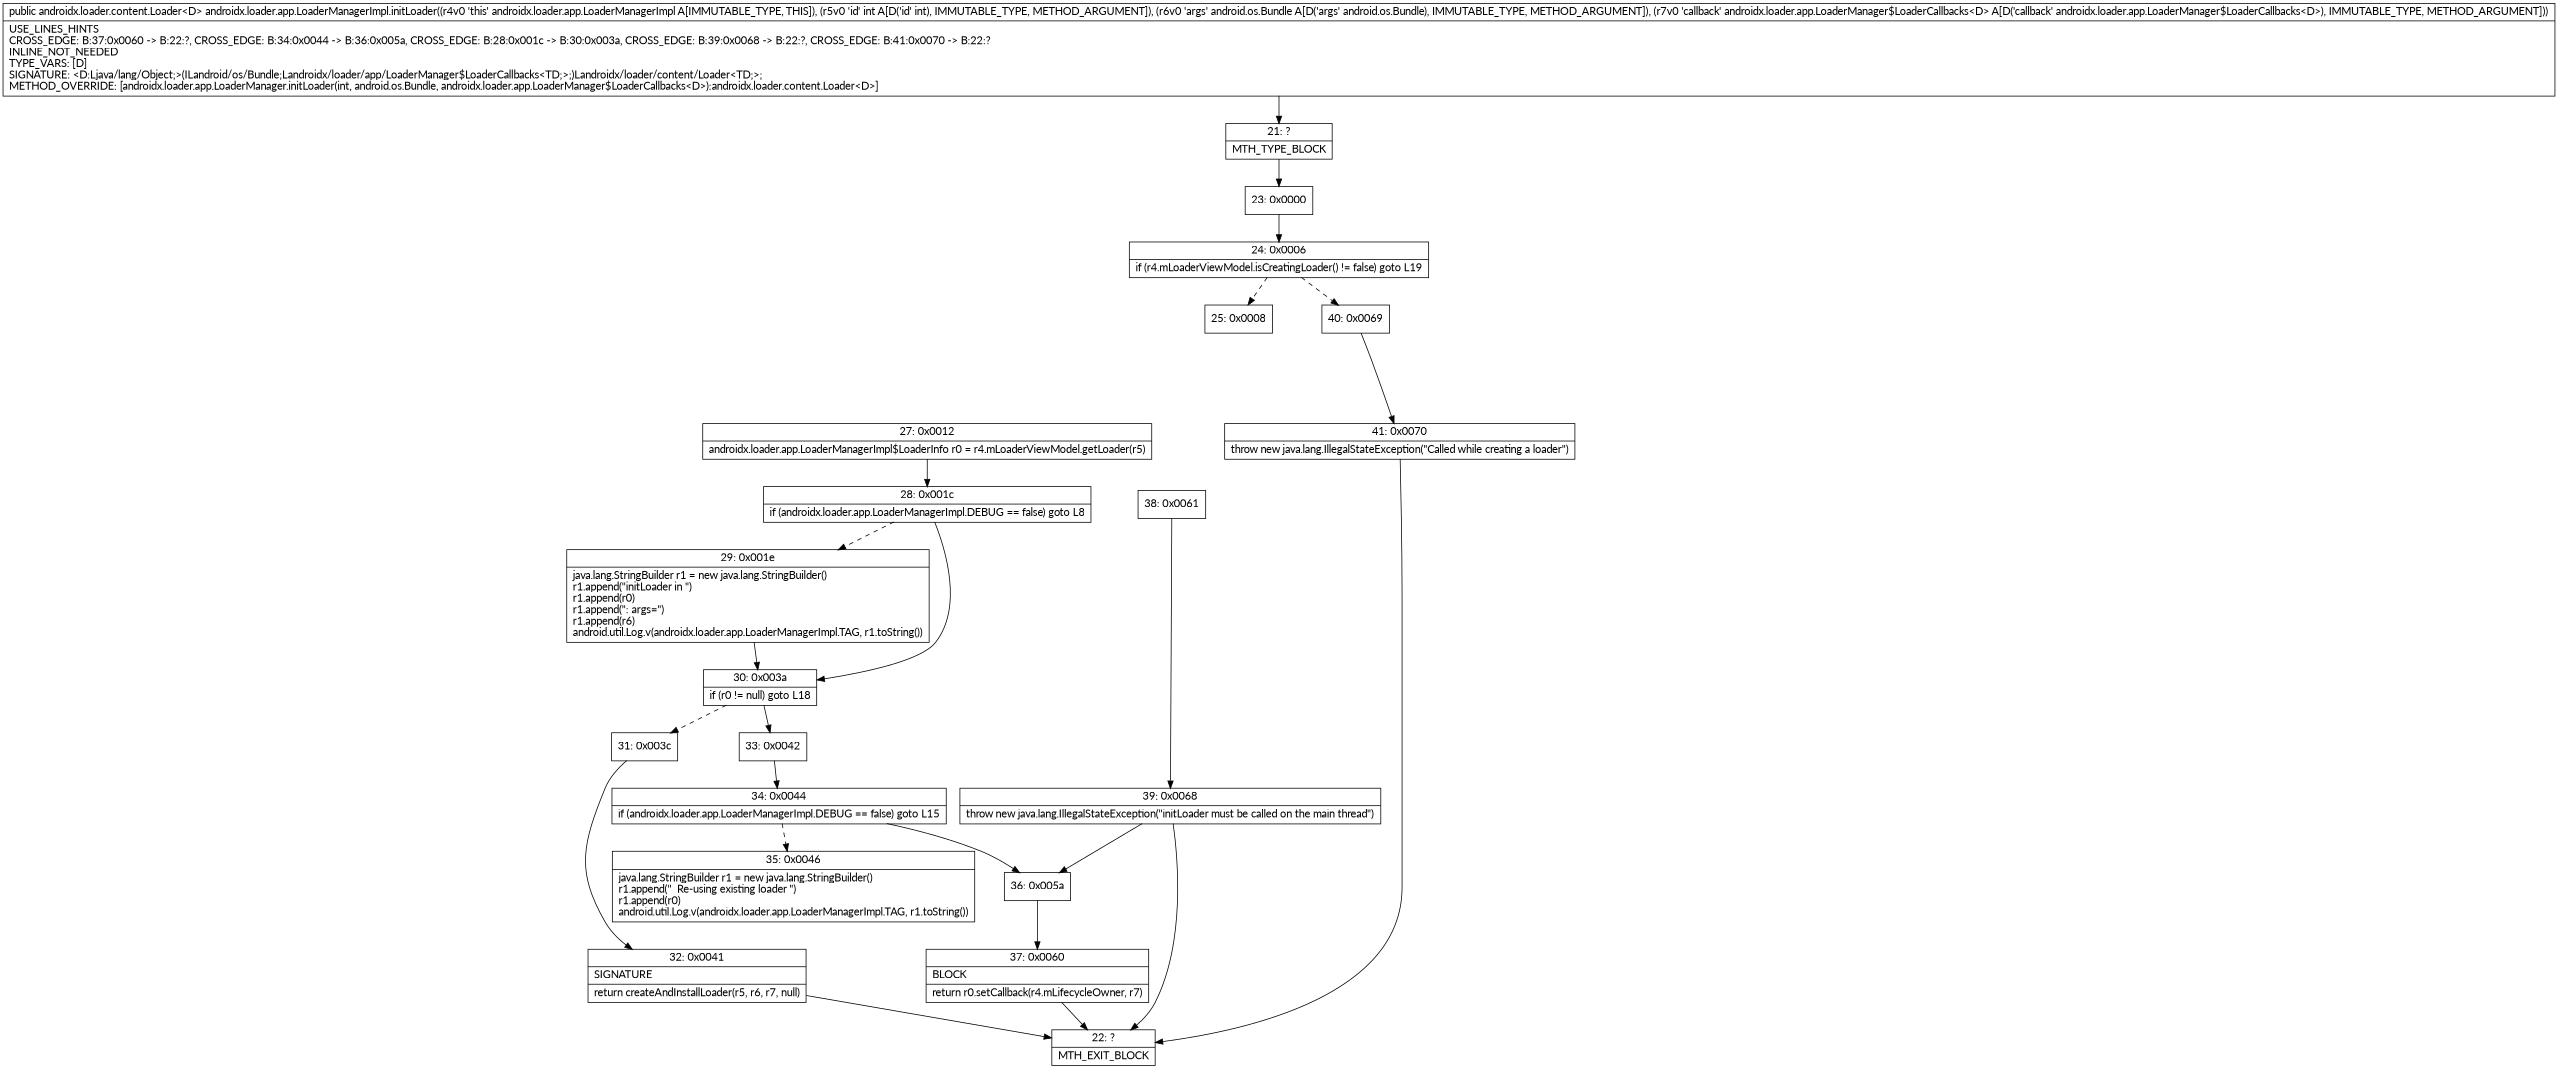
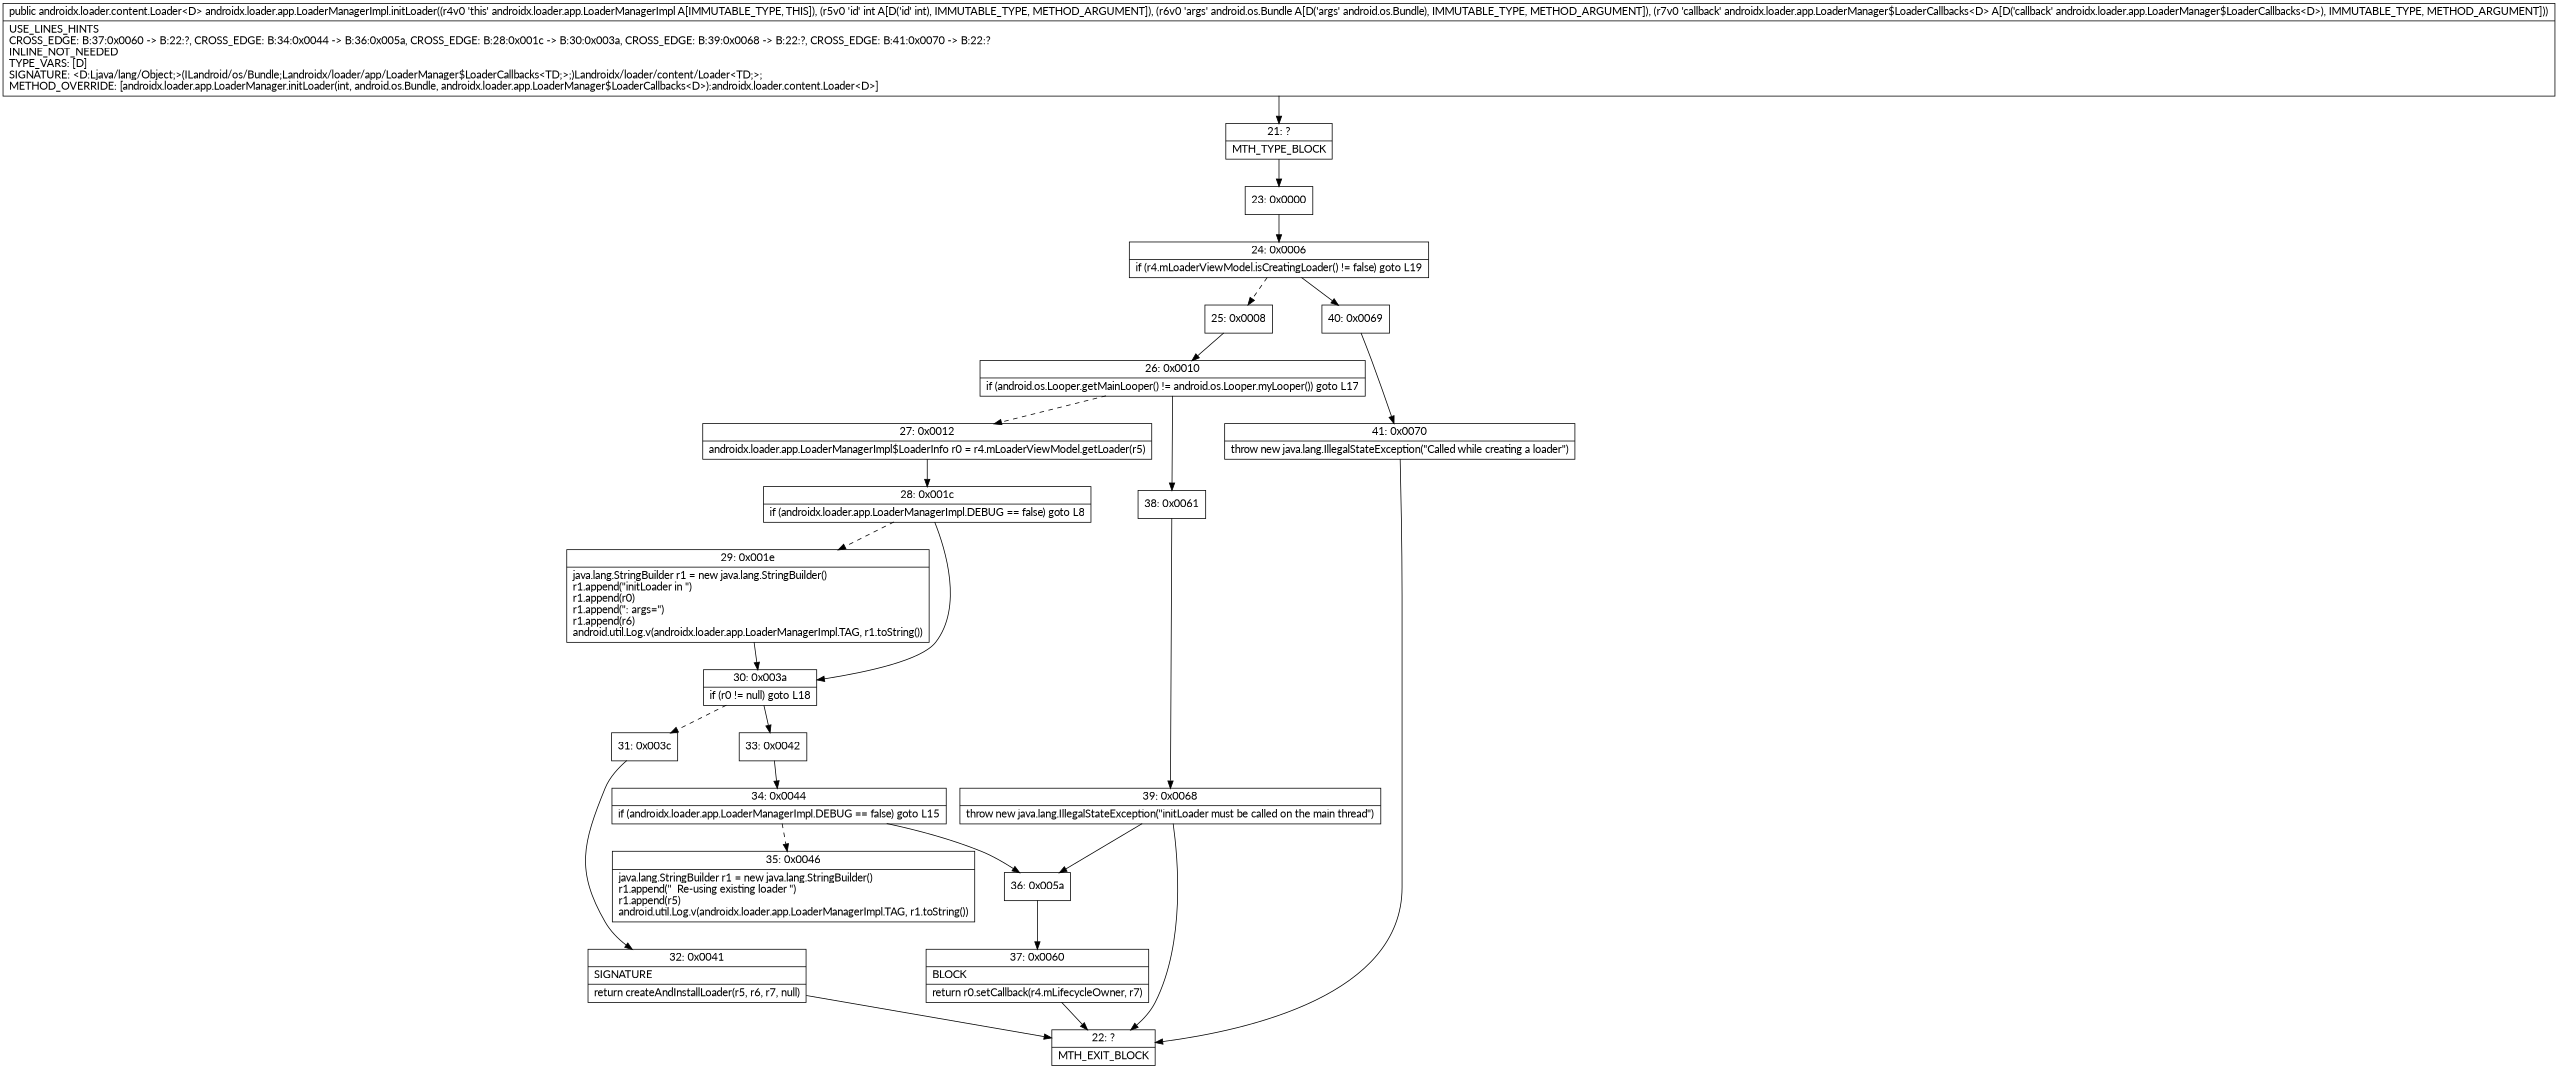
edge "24: 0x0006" -> "40: 0x0069": style dashed -> solid
node "26: 0x0010": added
node "35: 0x0046": text "r1.append(r0)" -> "r1.append(r5)"
